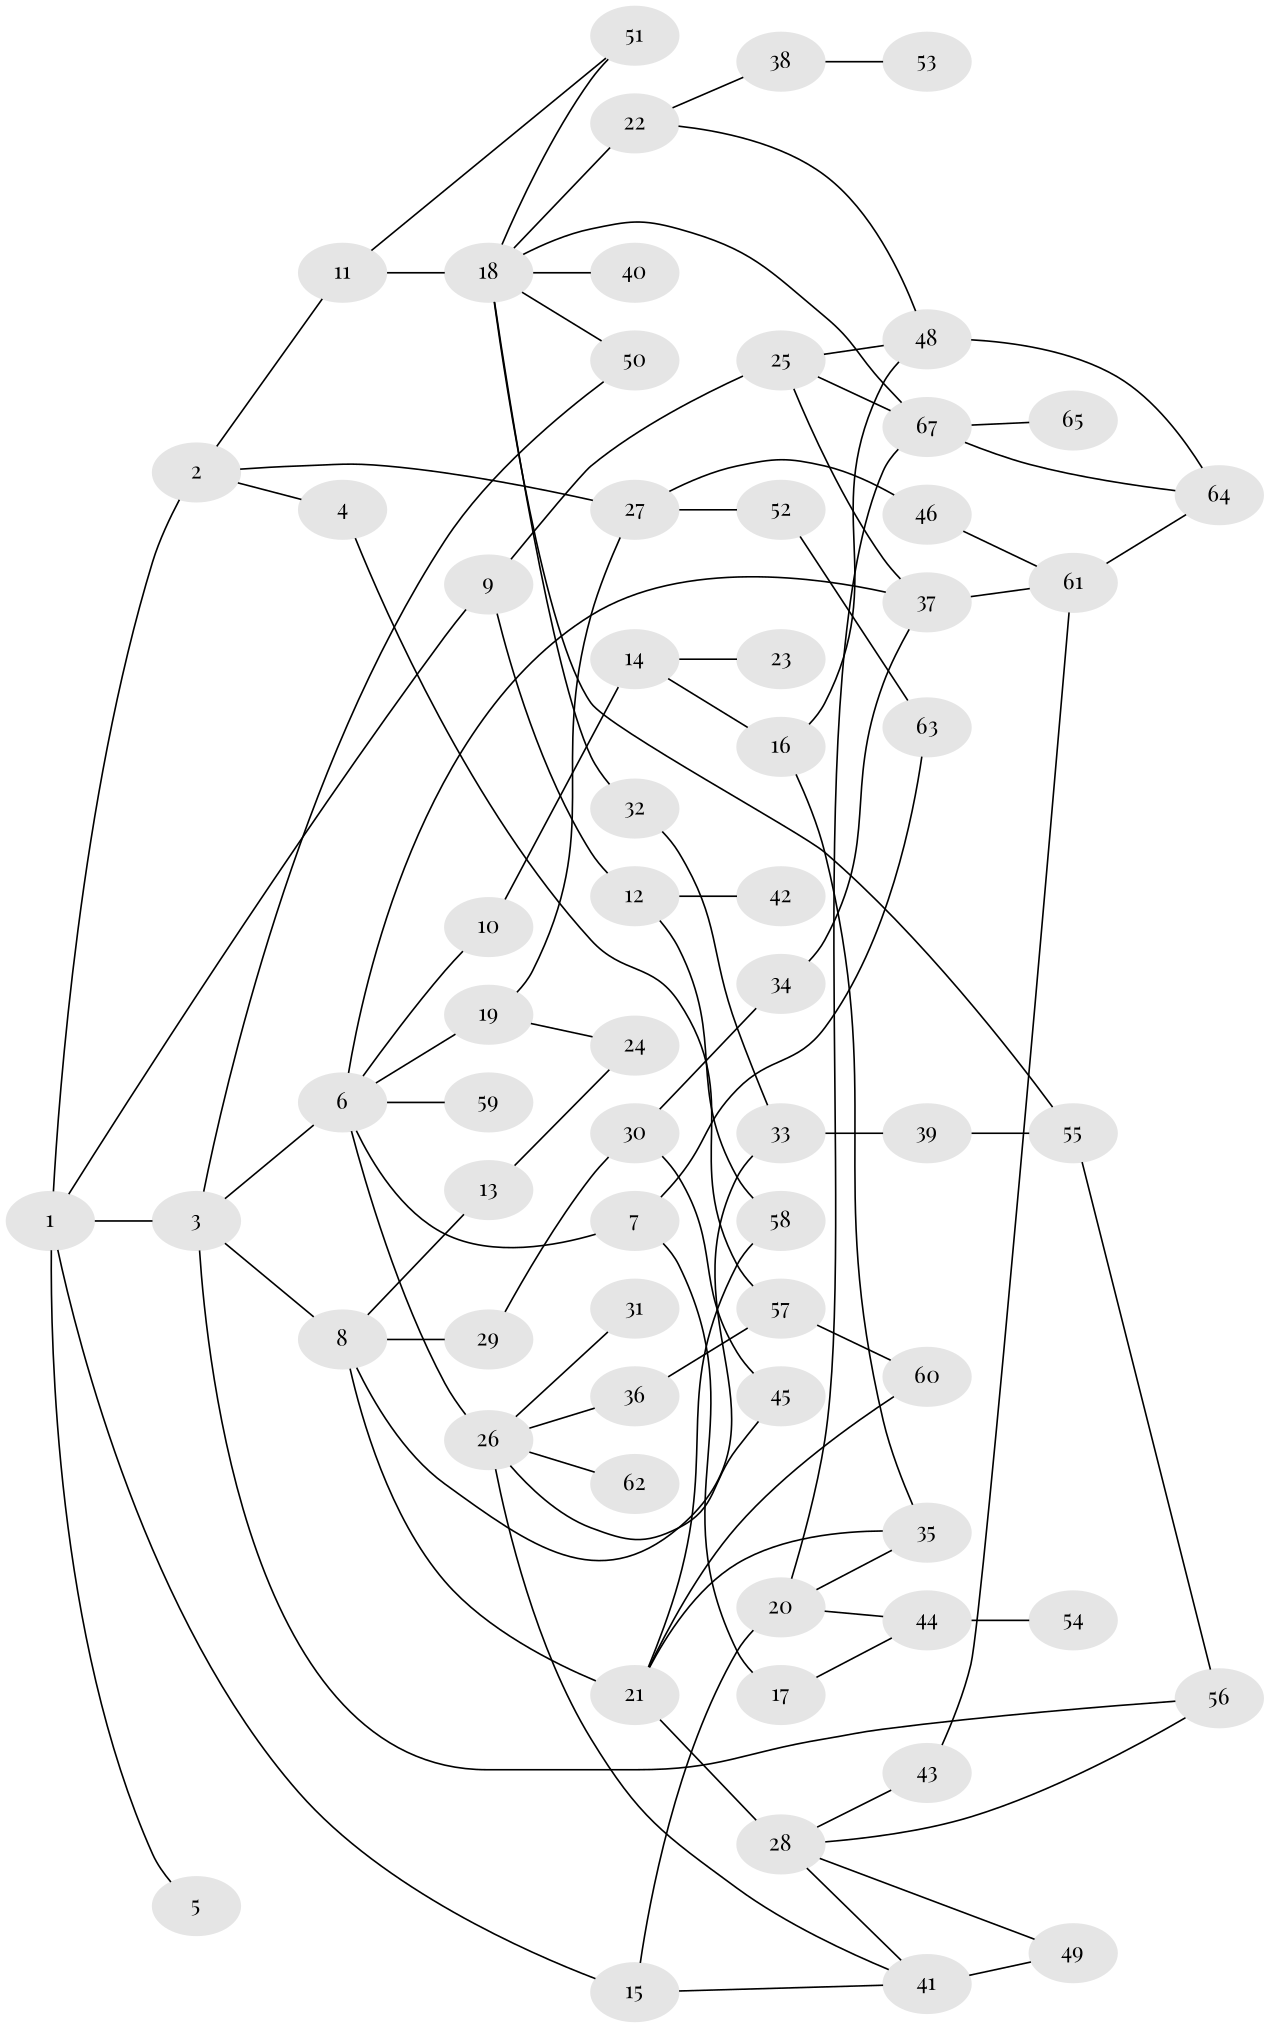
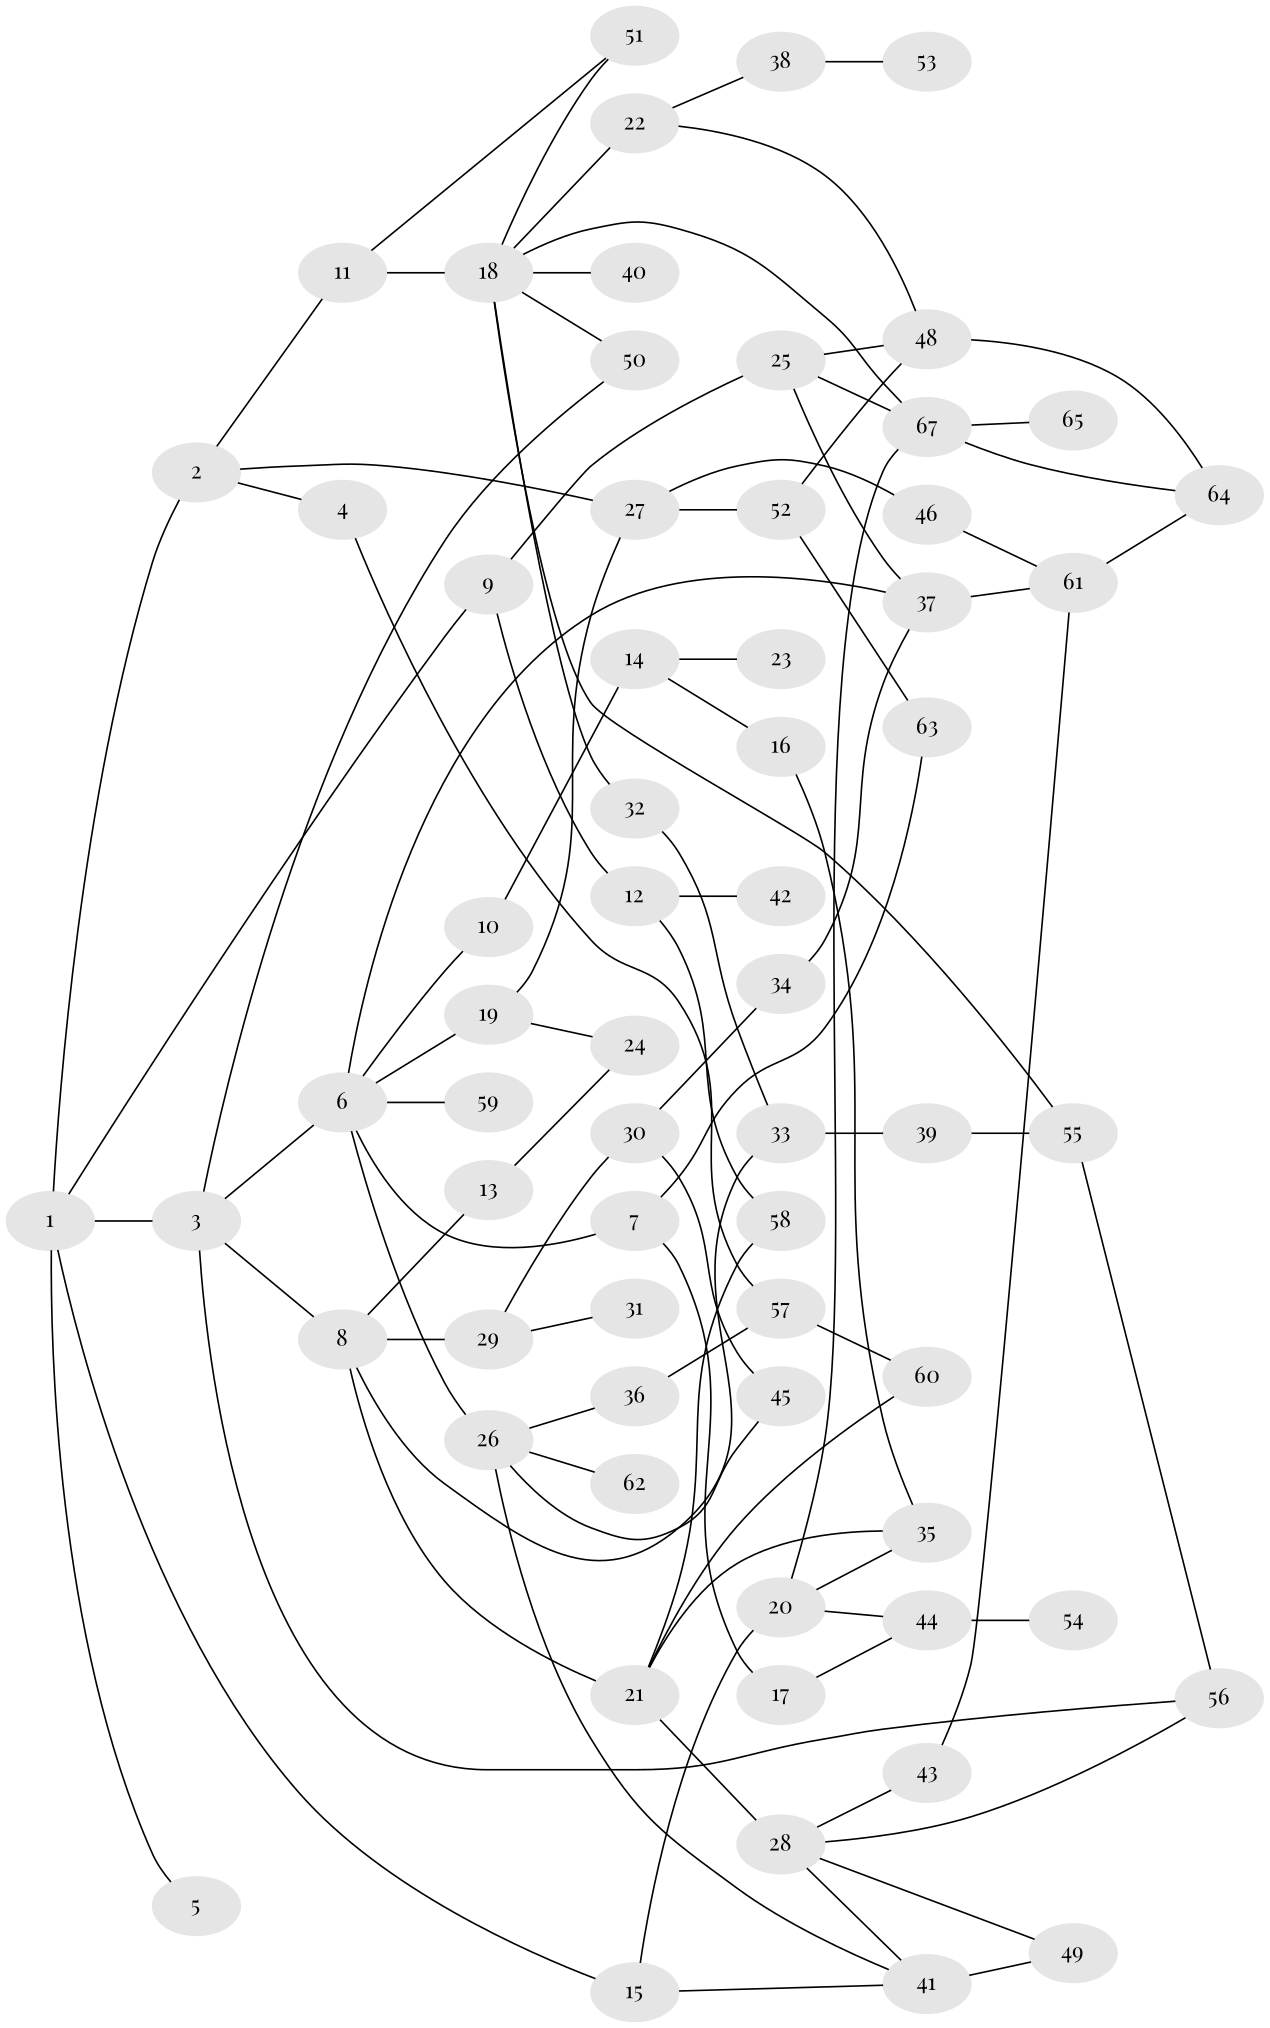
edge "48" -- "16": now "48" -- "52"
edge "31" -- "26": now "31" -- "29"
